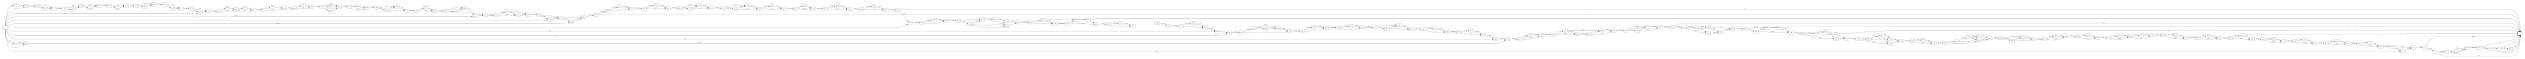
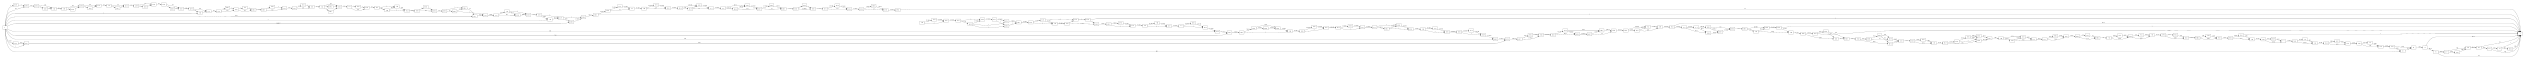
node "3964": removed
node "4182": added
